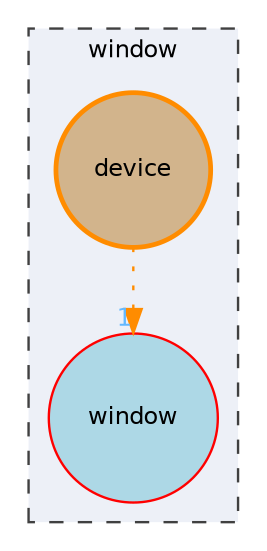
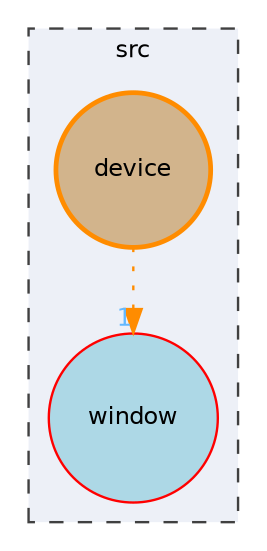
cluster "window": label "window" -> "src"
